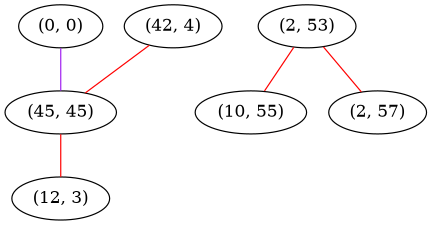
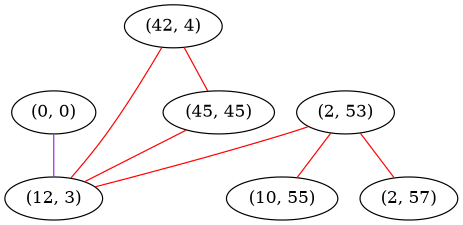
edge "(0, 0)" -- "(45, 45)": now "(0, 0)" -- "(12, 3)"
edge "(42, 4)" -- "(12, 3)": added
edge "(2, 53)" -- "(12, 3)": added
